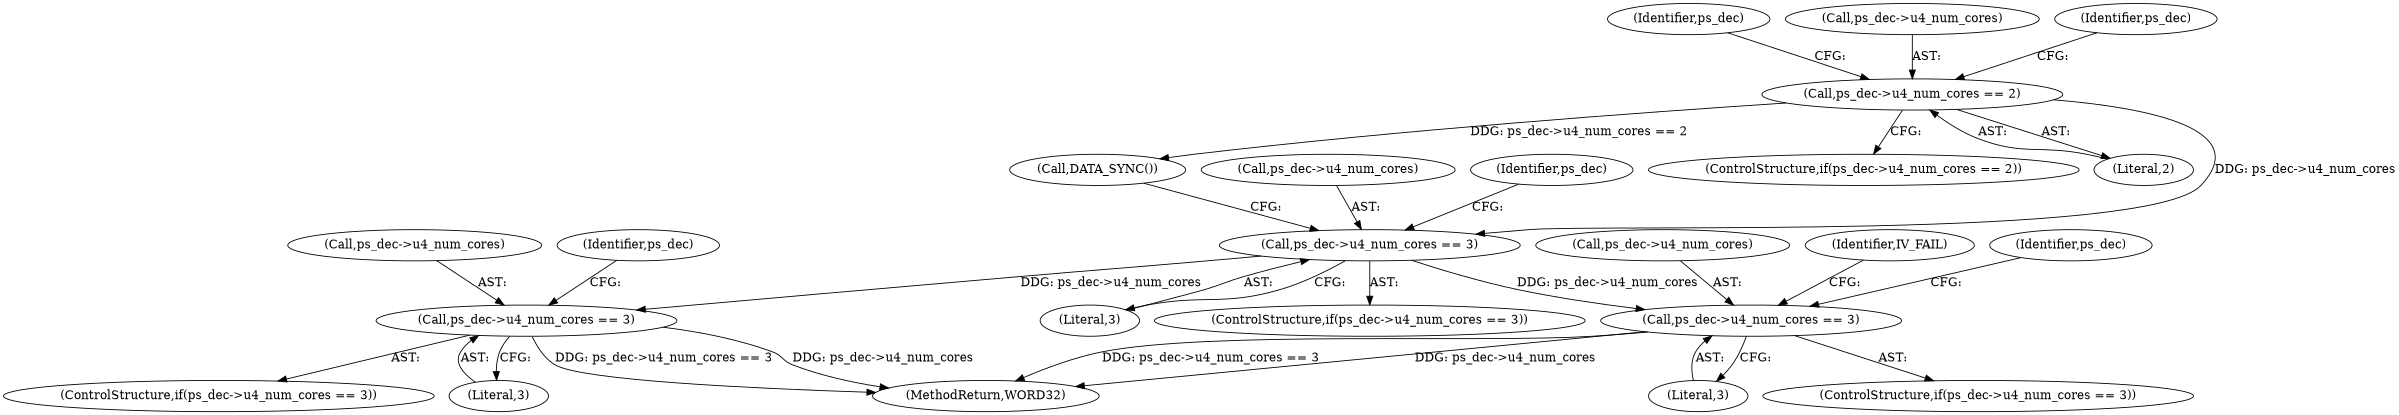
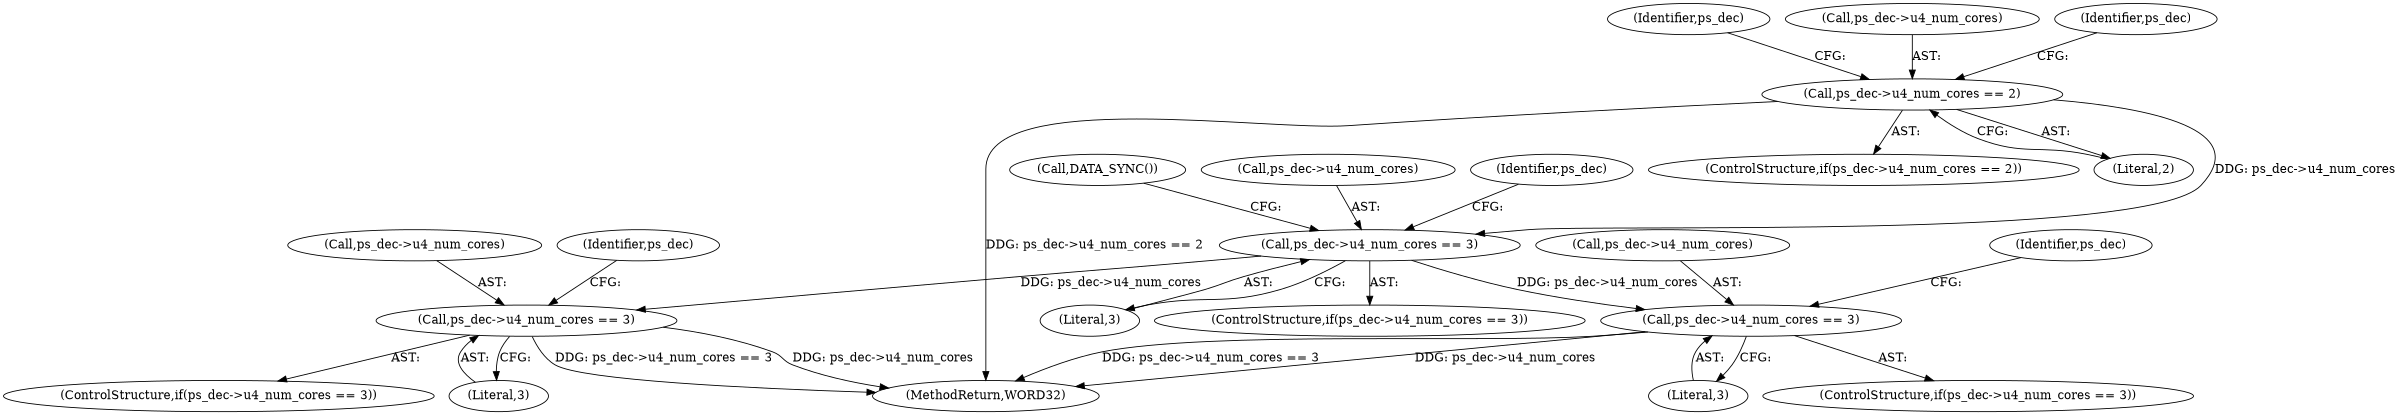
edge "(Call,ps_dec->u4_num_cores == 2)" -> "(Call,DATA_SYNC())": now "(Call,ps_dec->u4_num_cores == 2)" -> "(MethodReturn,WORD32)"
edge "(Call,ps_dec->u4_num_cores == 2)" -> "(ControlStructure,if(ps_dec->u4_num_cores == 2))": label "CFG: " -> "AST: "
edge "(Literal,2)" -> "(Call,ps_dec->u4_num_cores == 2)": label "AST: " -> "CFG: "
node "(Identifier,IV_FAIL)": removed
